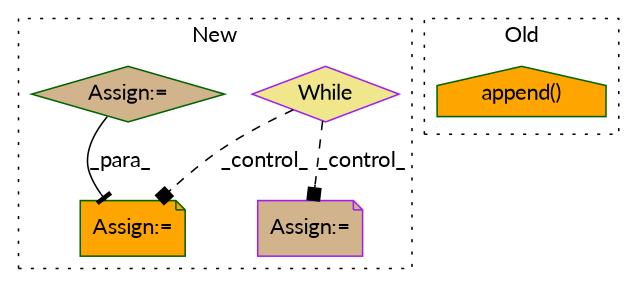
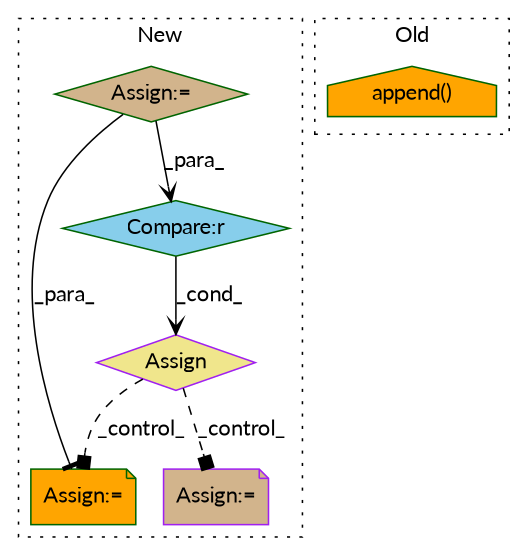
node "While": label "While" -> "Assign"
node "Compare:r": added
